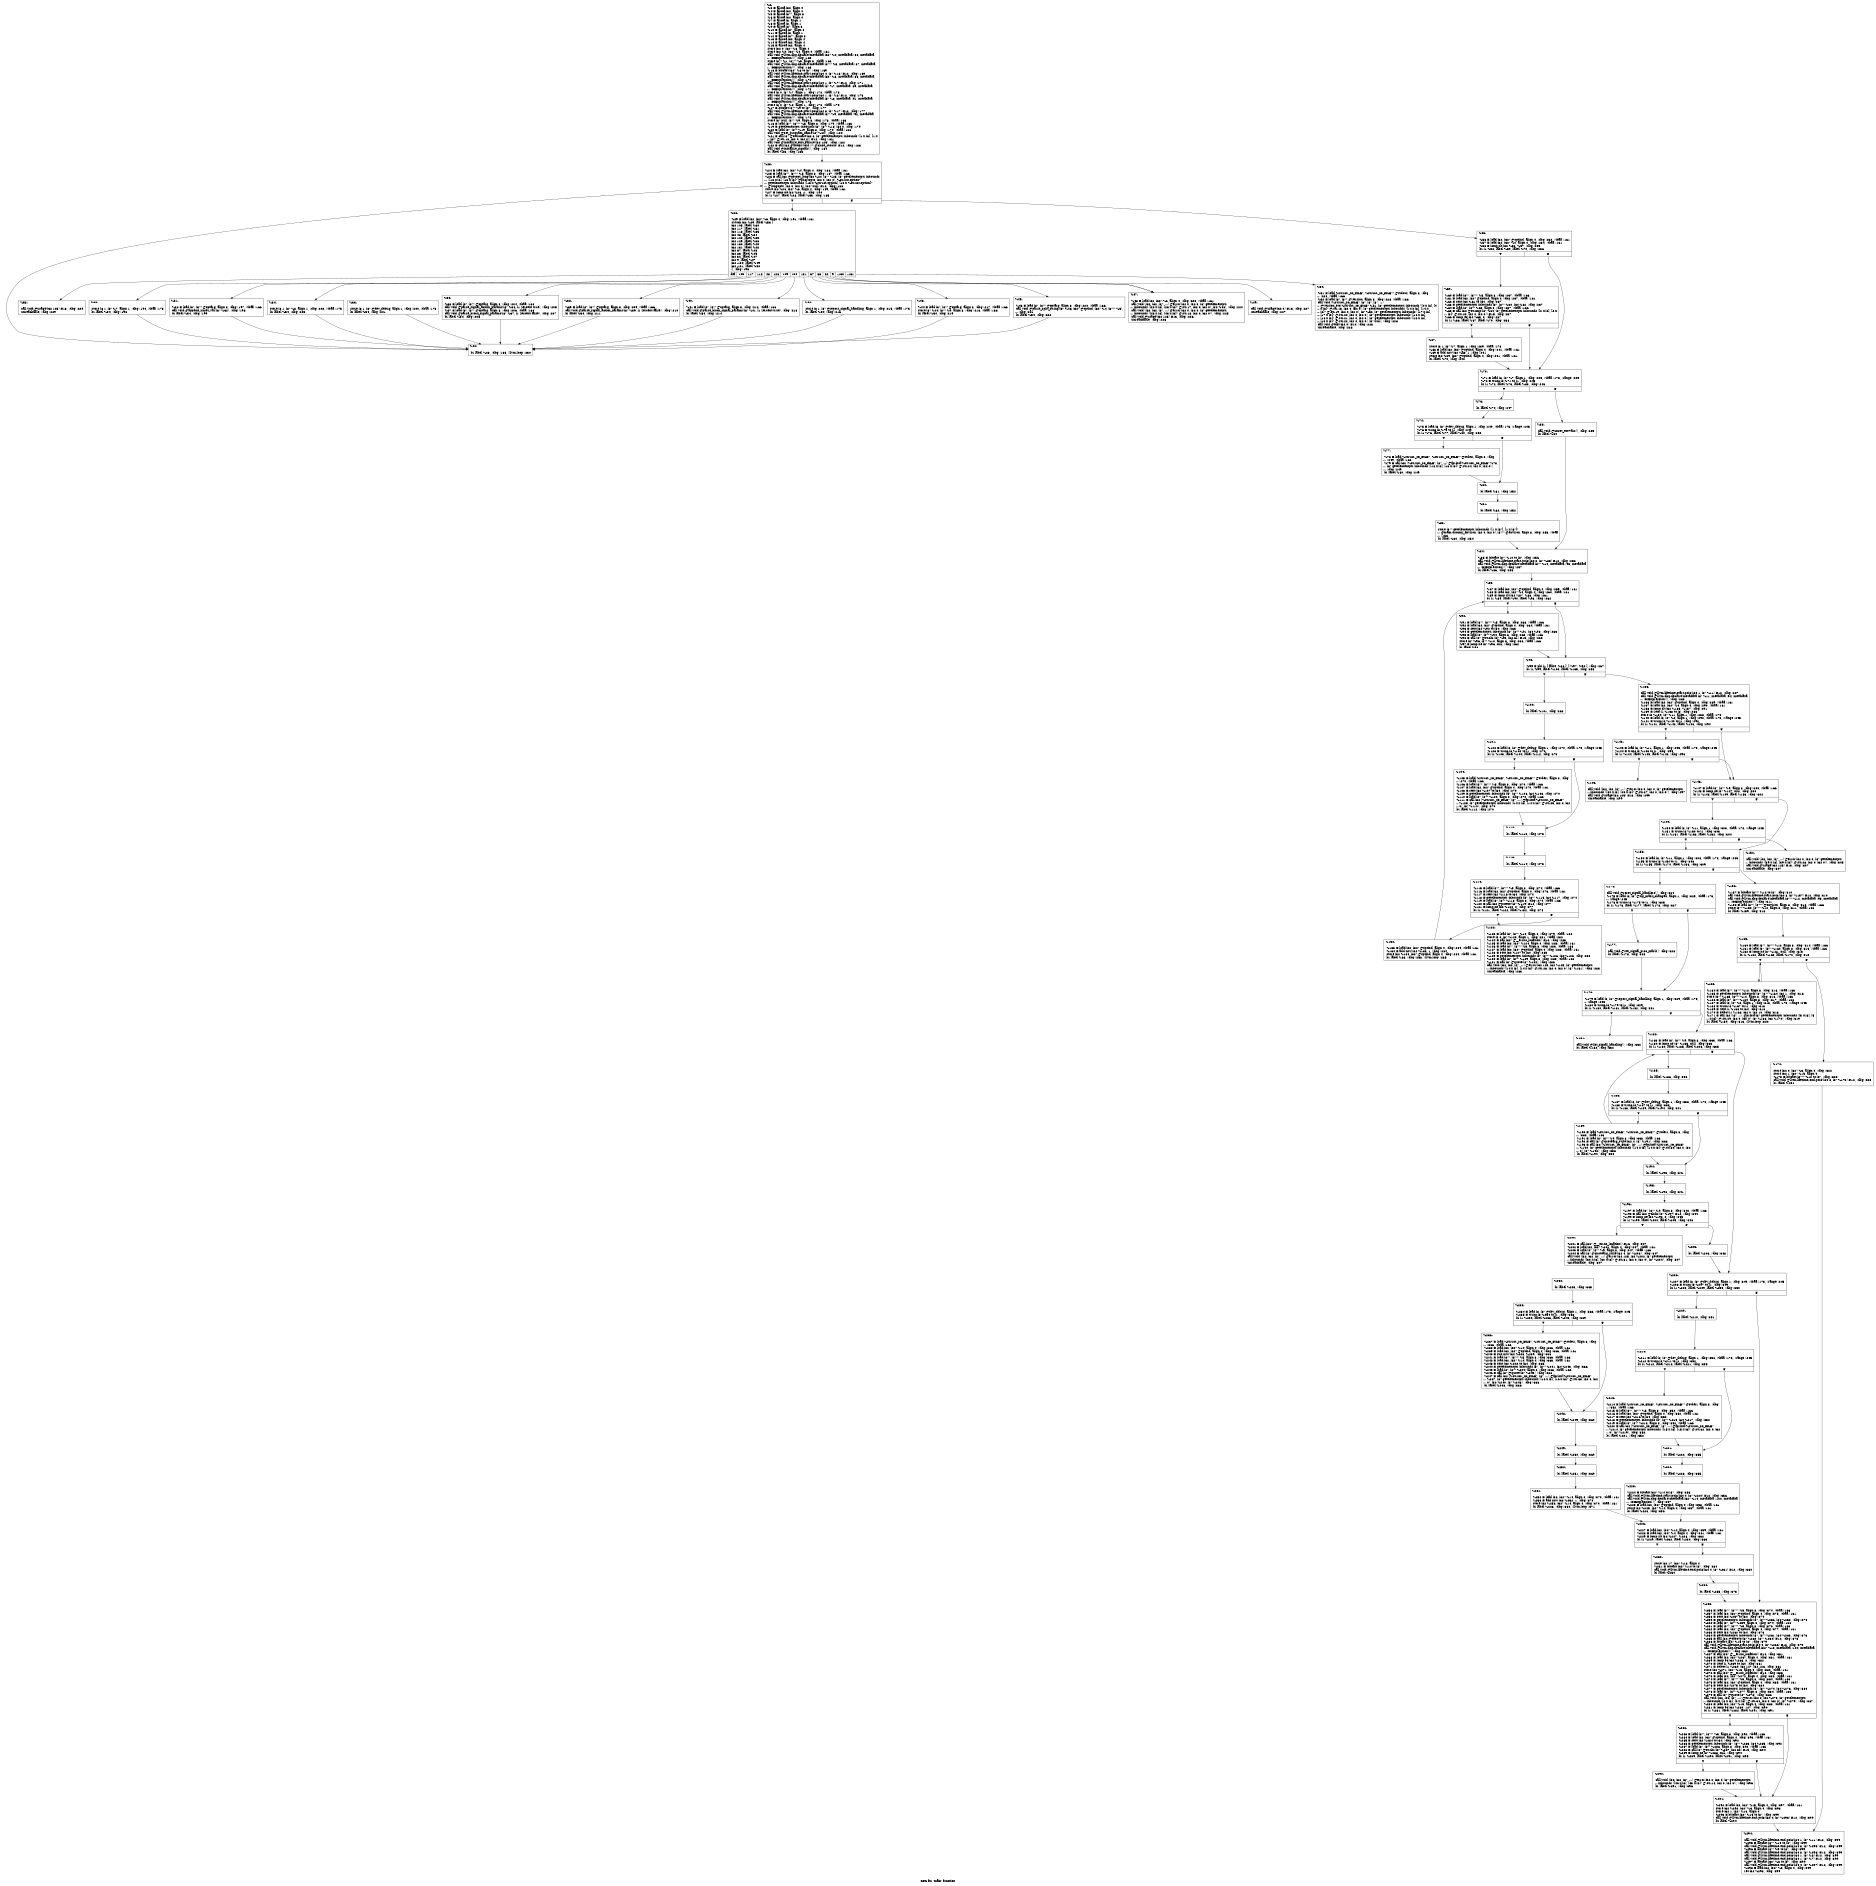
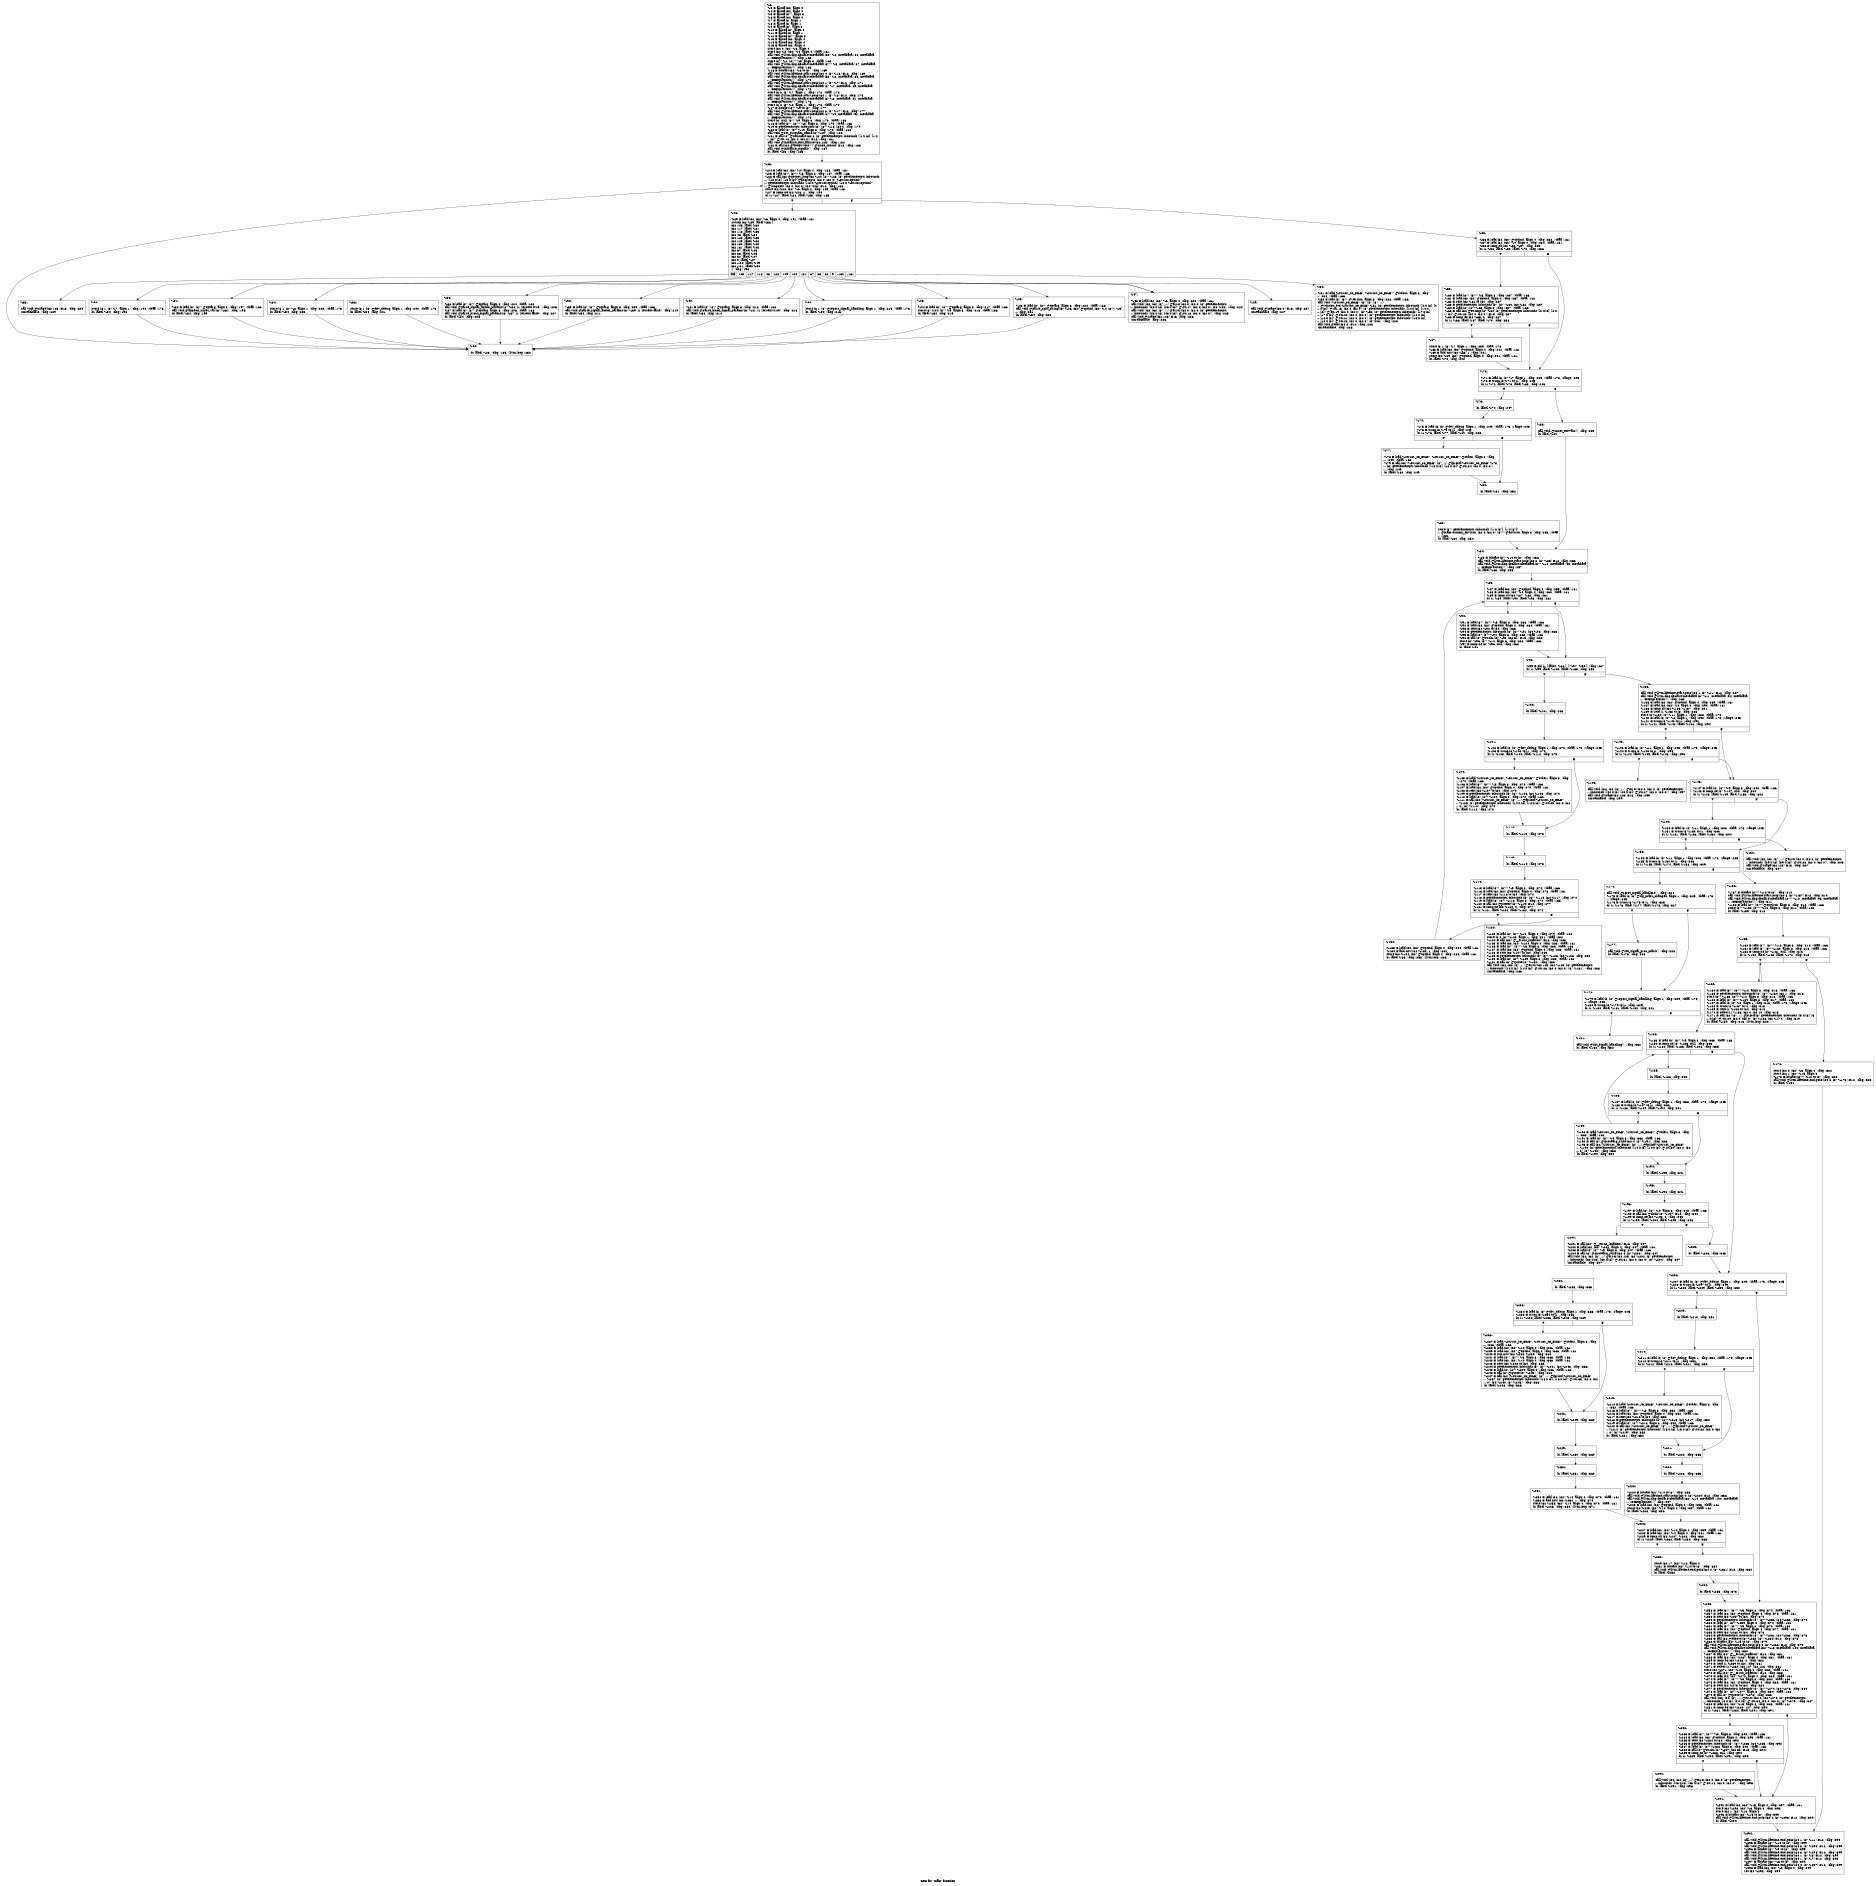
node "%81:": removed
node "%294:": text "%296 = bitcast i8** %9 to i8*, !dbg !399" -> "%296 = bitcast i8** %9 to i8*, !loop !399"
